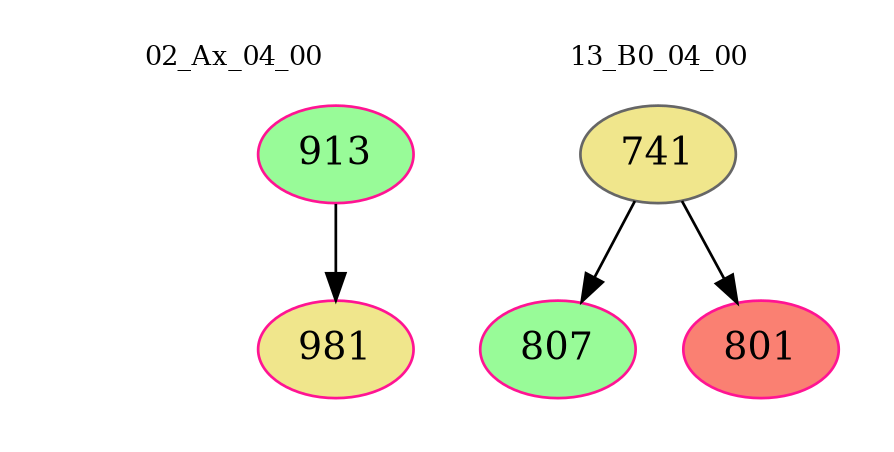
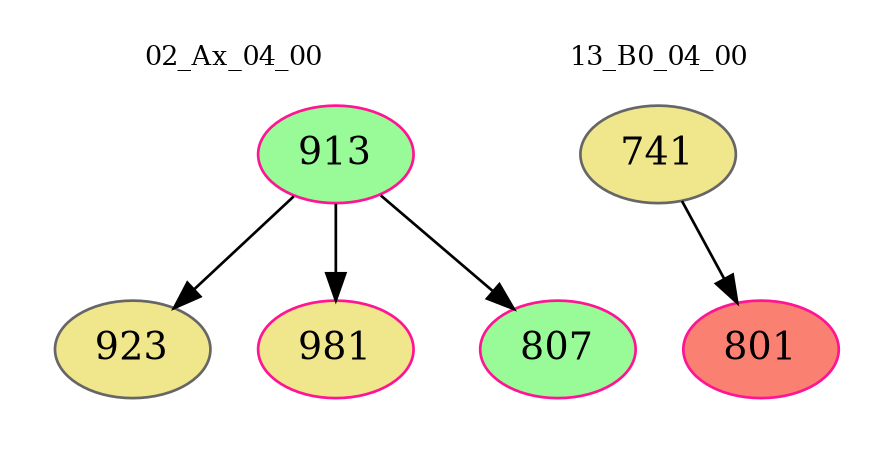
edge "741" -> "807": now "913" -> "807"
node "923": added
